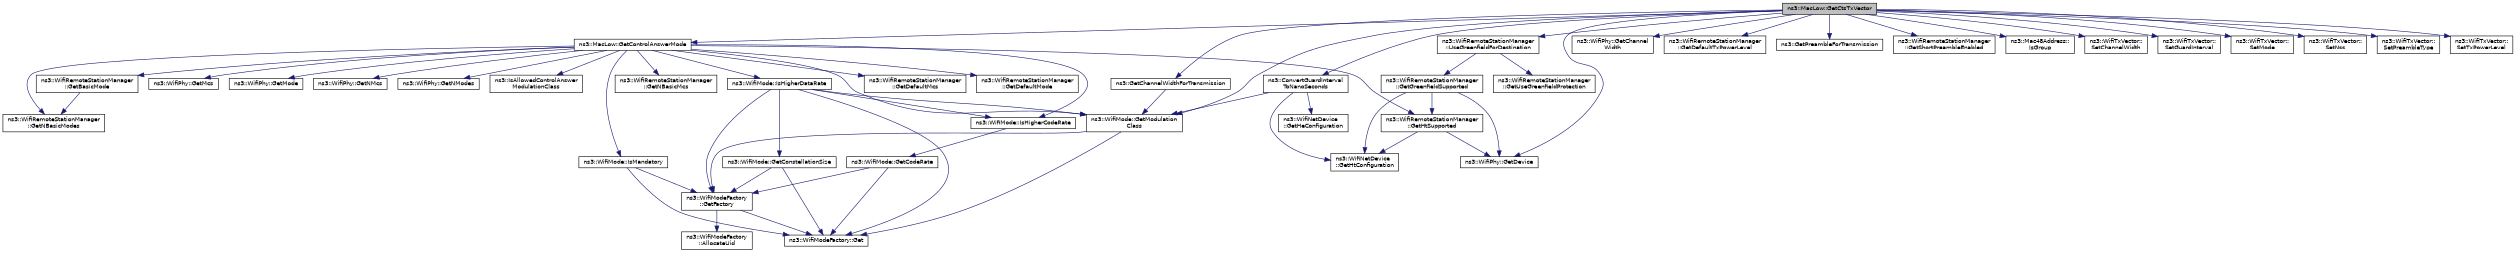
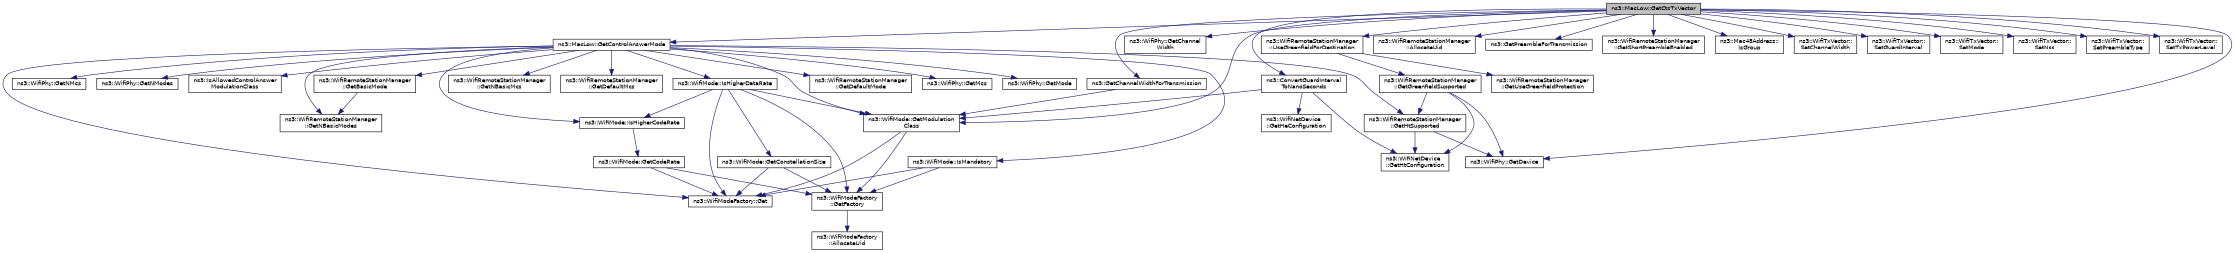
node "ns3::WifiRemoteStationManager ::GetDefaultTxPowerLevel": label "ns3::WifiRemoteStationManager ::GetDefaultTxPowerLevel" -> "ns3::WifiRemoteStationManager ::AllocateUid"
edge "ns3::WifiModeFactory ::GetFactory" -> "ns3::WifiModeFactory::Get": now "ns3::MacLow::GetControlAnswerMode" -> "ns3::WifiModeFactory::Get"
